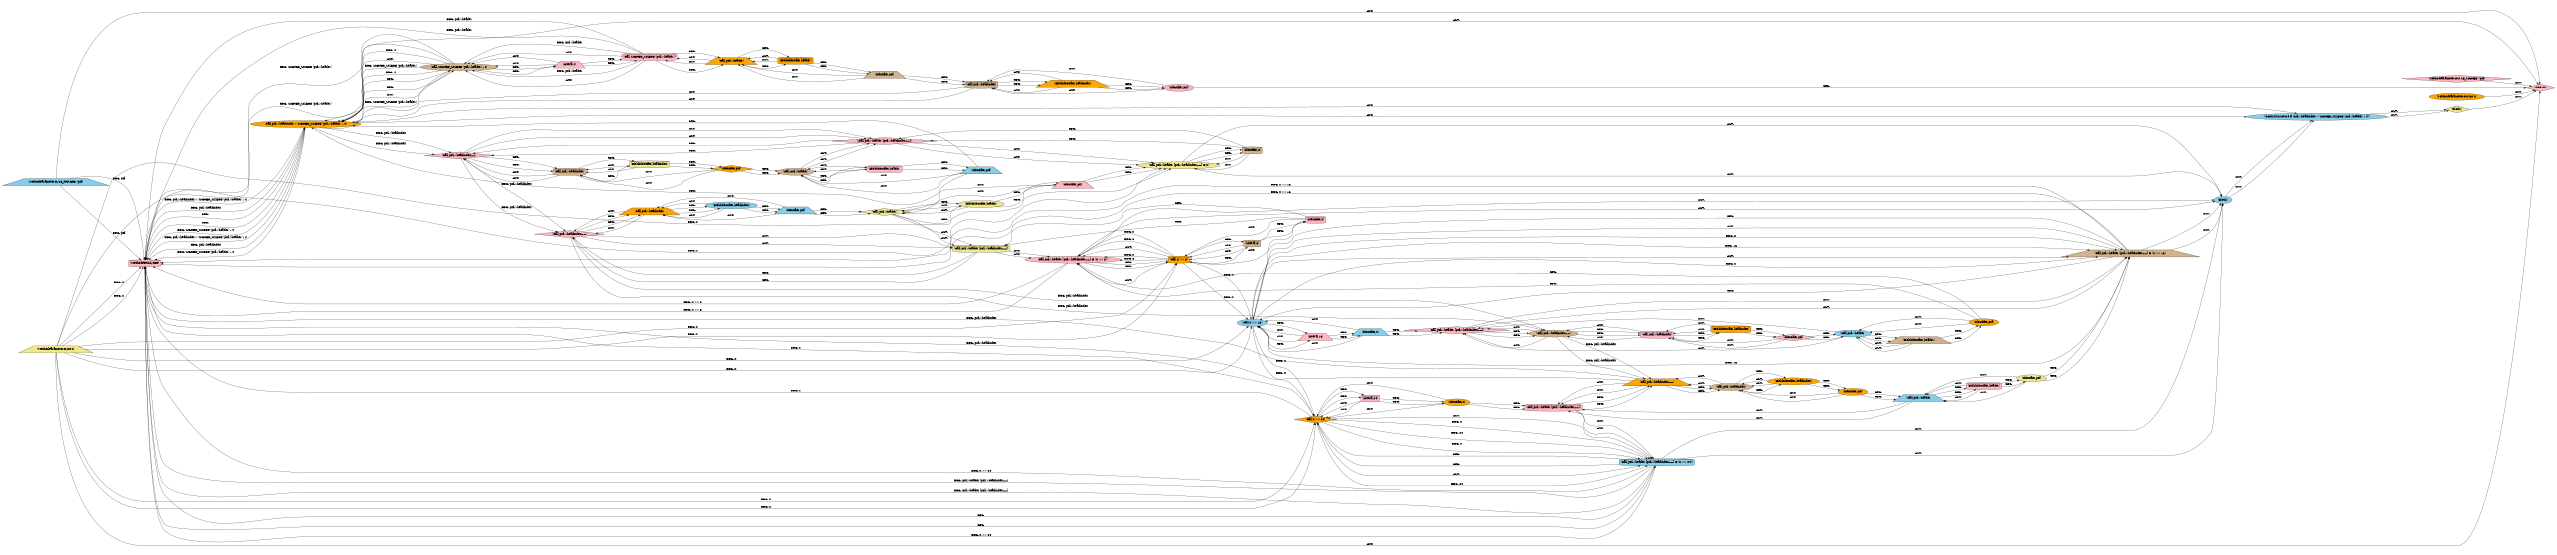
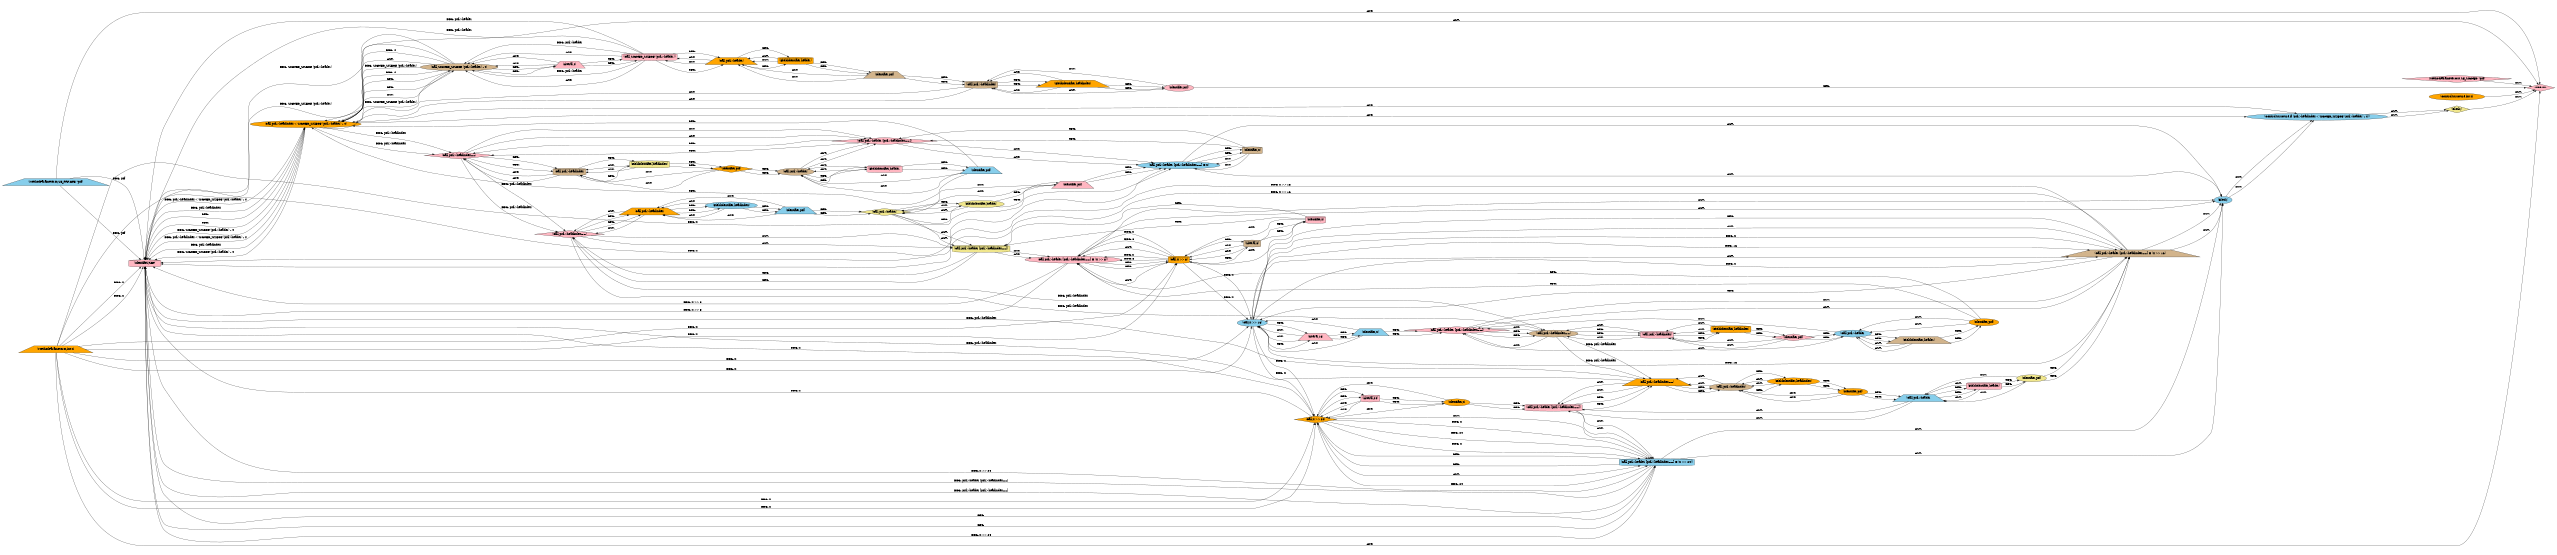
node "(MethodParameterOut,int x)": label "(MethodParameterOut,int x)" -> "(ControlStructure,int x)"
node "(Call,psf->header [psf->headindex++] = x)": fillcolor khaki -> skyblue
node "(MethodReturn,RET)": label "(MethodReturn,RET)" -> "(Identifier,RET)"
node "(MethodParameterIn,int x)": fillcolor khaki -> orange
